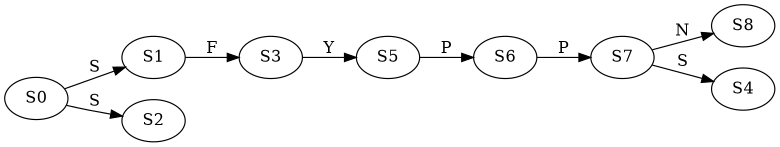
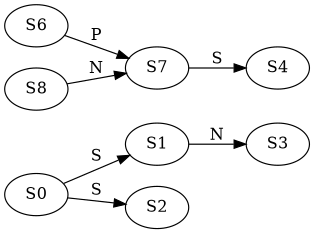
edge "S7" -> "S8": reversed
edge "S1" -> "S3": label "F" -> "N"
node "S5": removed
